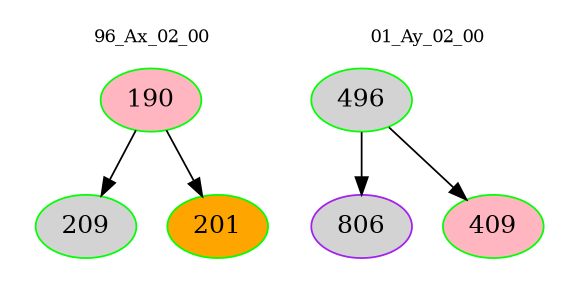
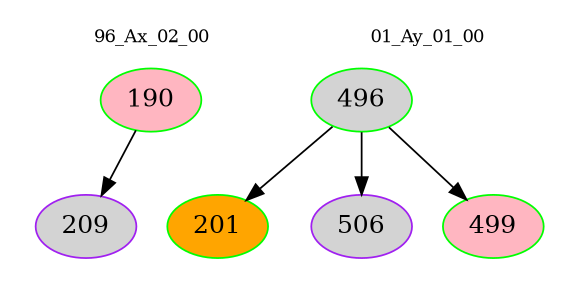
cluster "01_Ay_02_00": label "01_Ay_02_00" -> "01_Ay_01_00"
edge "190" -> "201": now "496" -> "201"
node "209": color green -> purple
node "806": label "806" -> "506"
node "409": label "409" -> "499"
